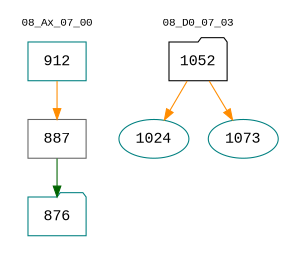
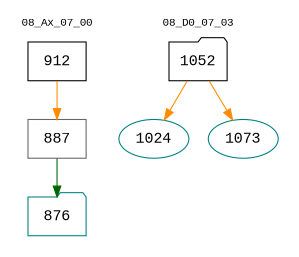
node "912": color teal -> black
